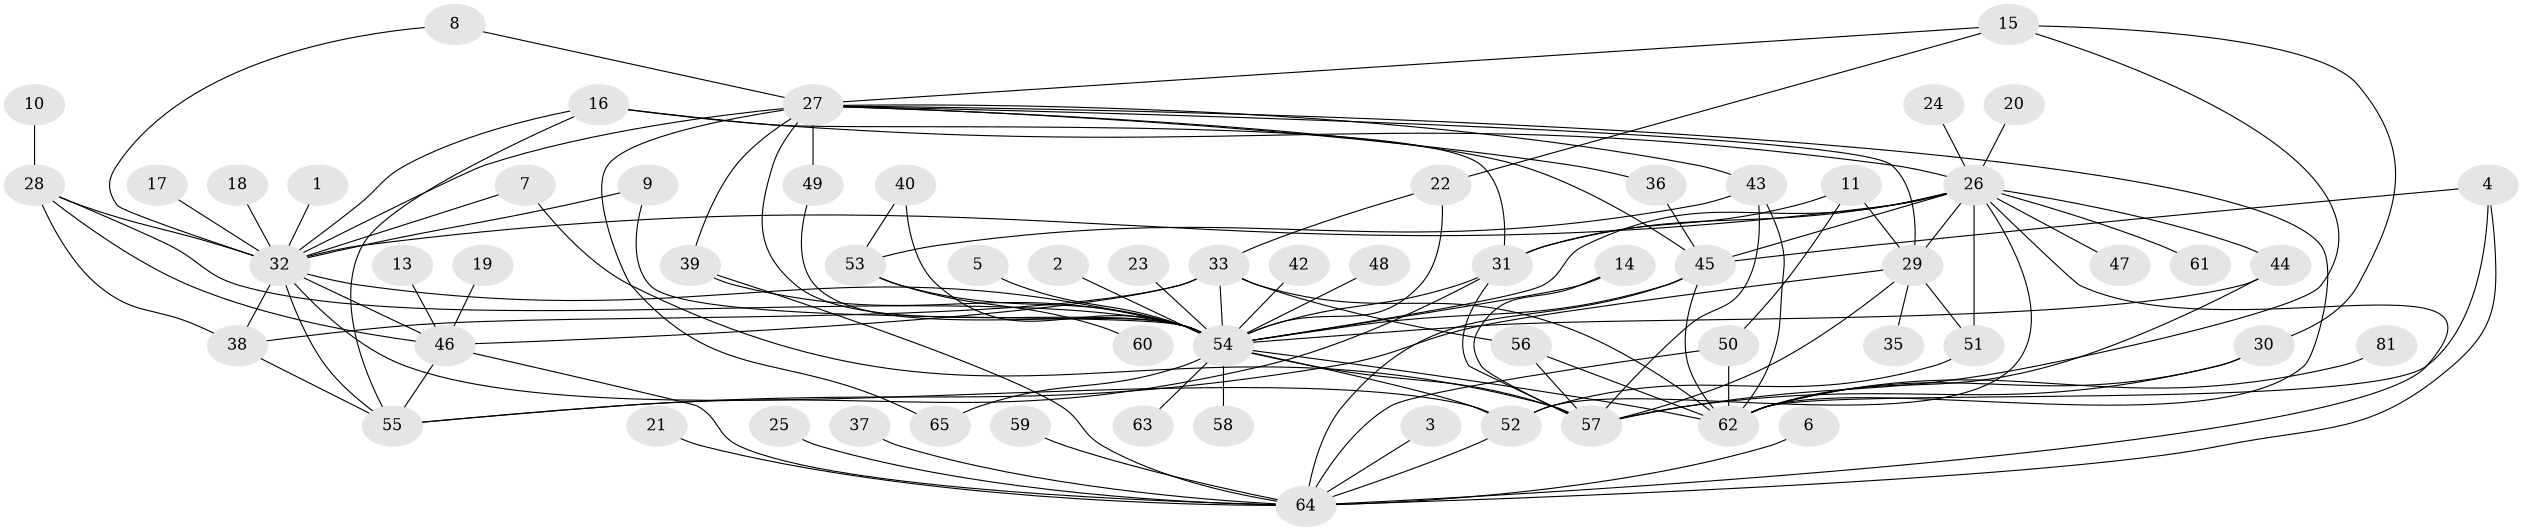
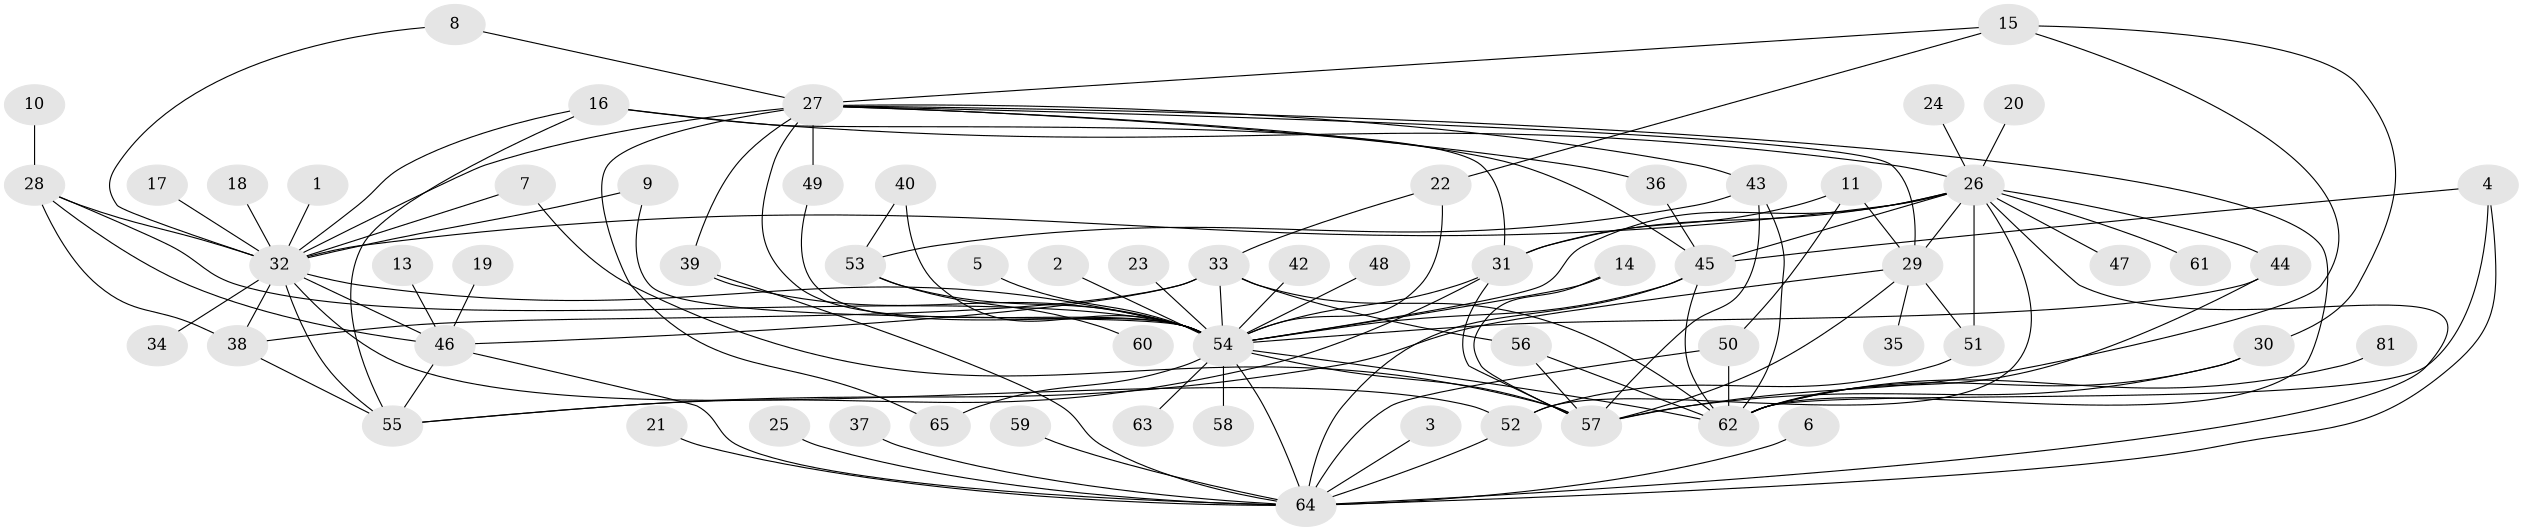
node "34": added
edge "54" -- "52": now "54" -- "64"
